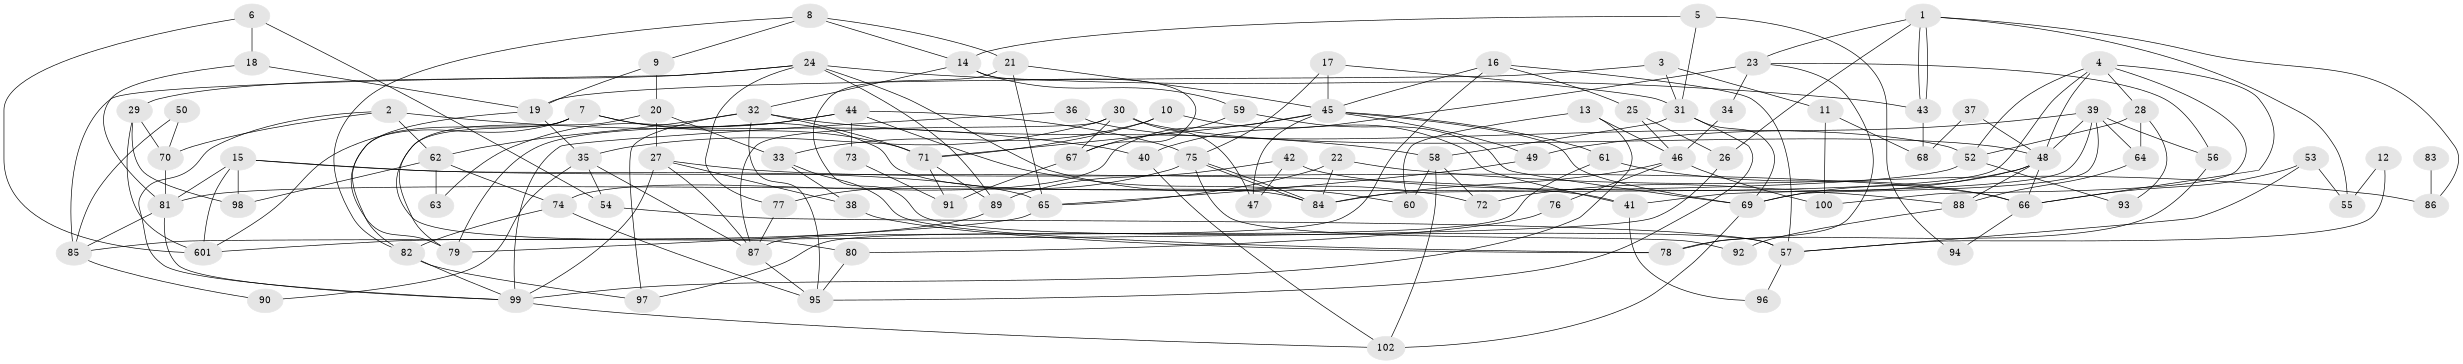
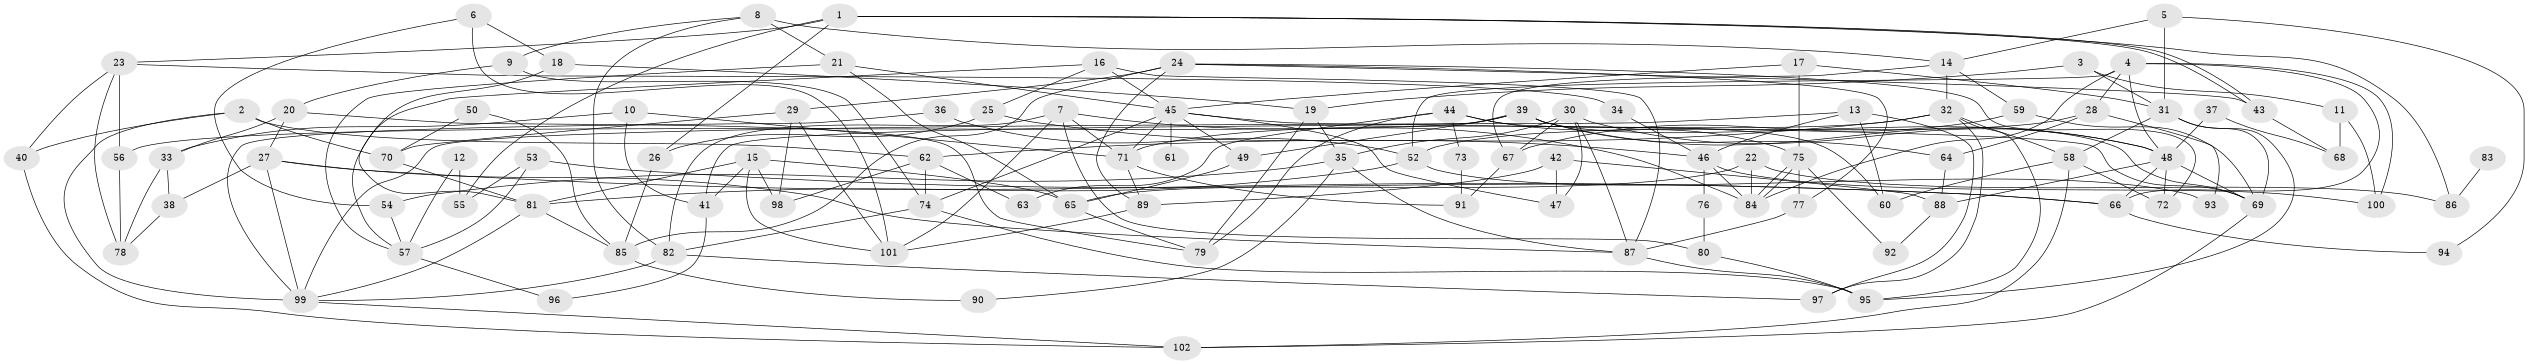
edge "9" -- "19": now "9" -- "74"
edge "61" -- "66": removed
edge "61" -- "97": now "13" -- "97"
node "601": label "601" -> "101"
